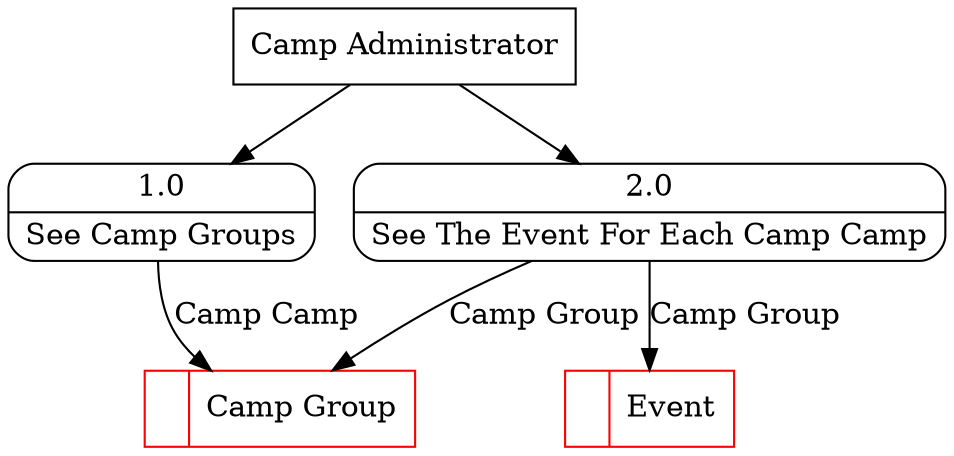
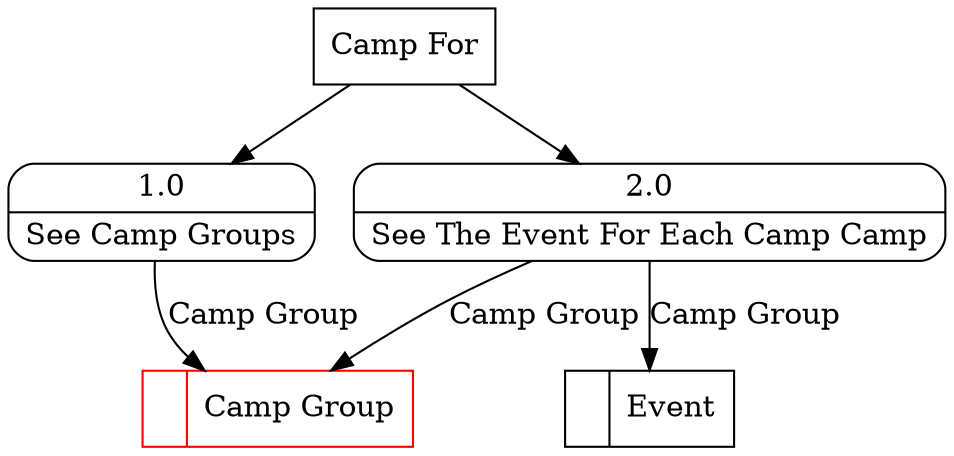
node "Camp Administrator": label "Camp Administrator" -> "Camp For"
edge "1.0" -> "Camp Group": label "Camp Camp" -> "Camp Group"
node "Event": color red -> black
